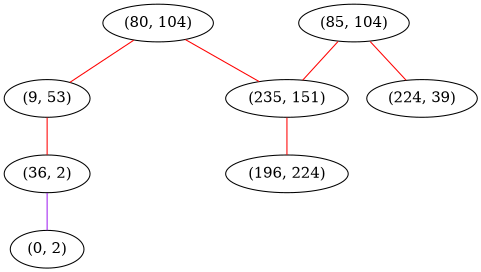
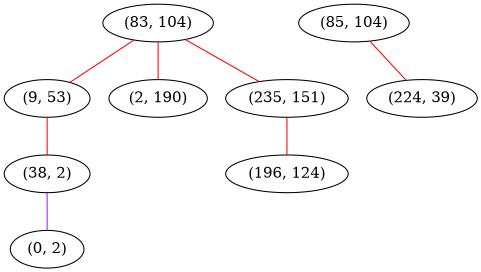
node "(80, 104)": label "(80, 104)" -> "(83, 104)"
edge "(85, 104)" -- "(235, 151)": removed
node "(2, 190)": added
node "(36, 2)": label "(36, 2)" -> "(38, 2)"
node "(196, 224)": label "(196, 224)" -> "(196, 124)"
